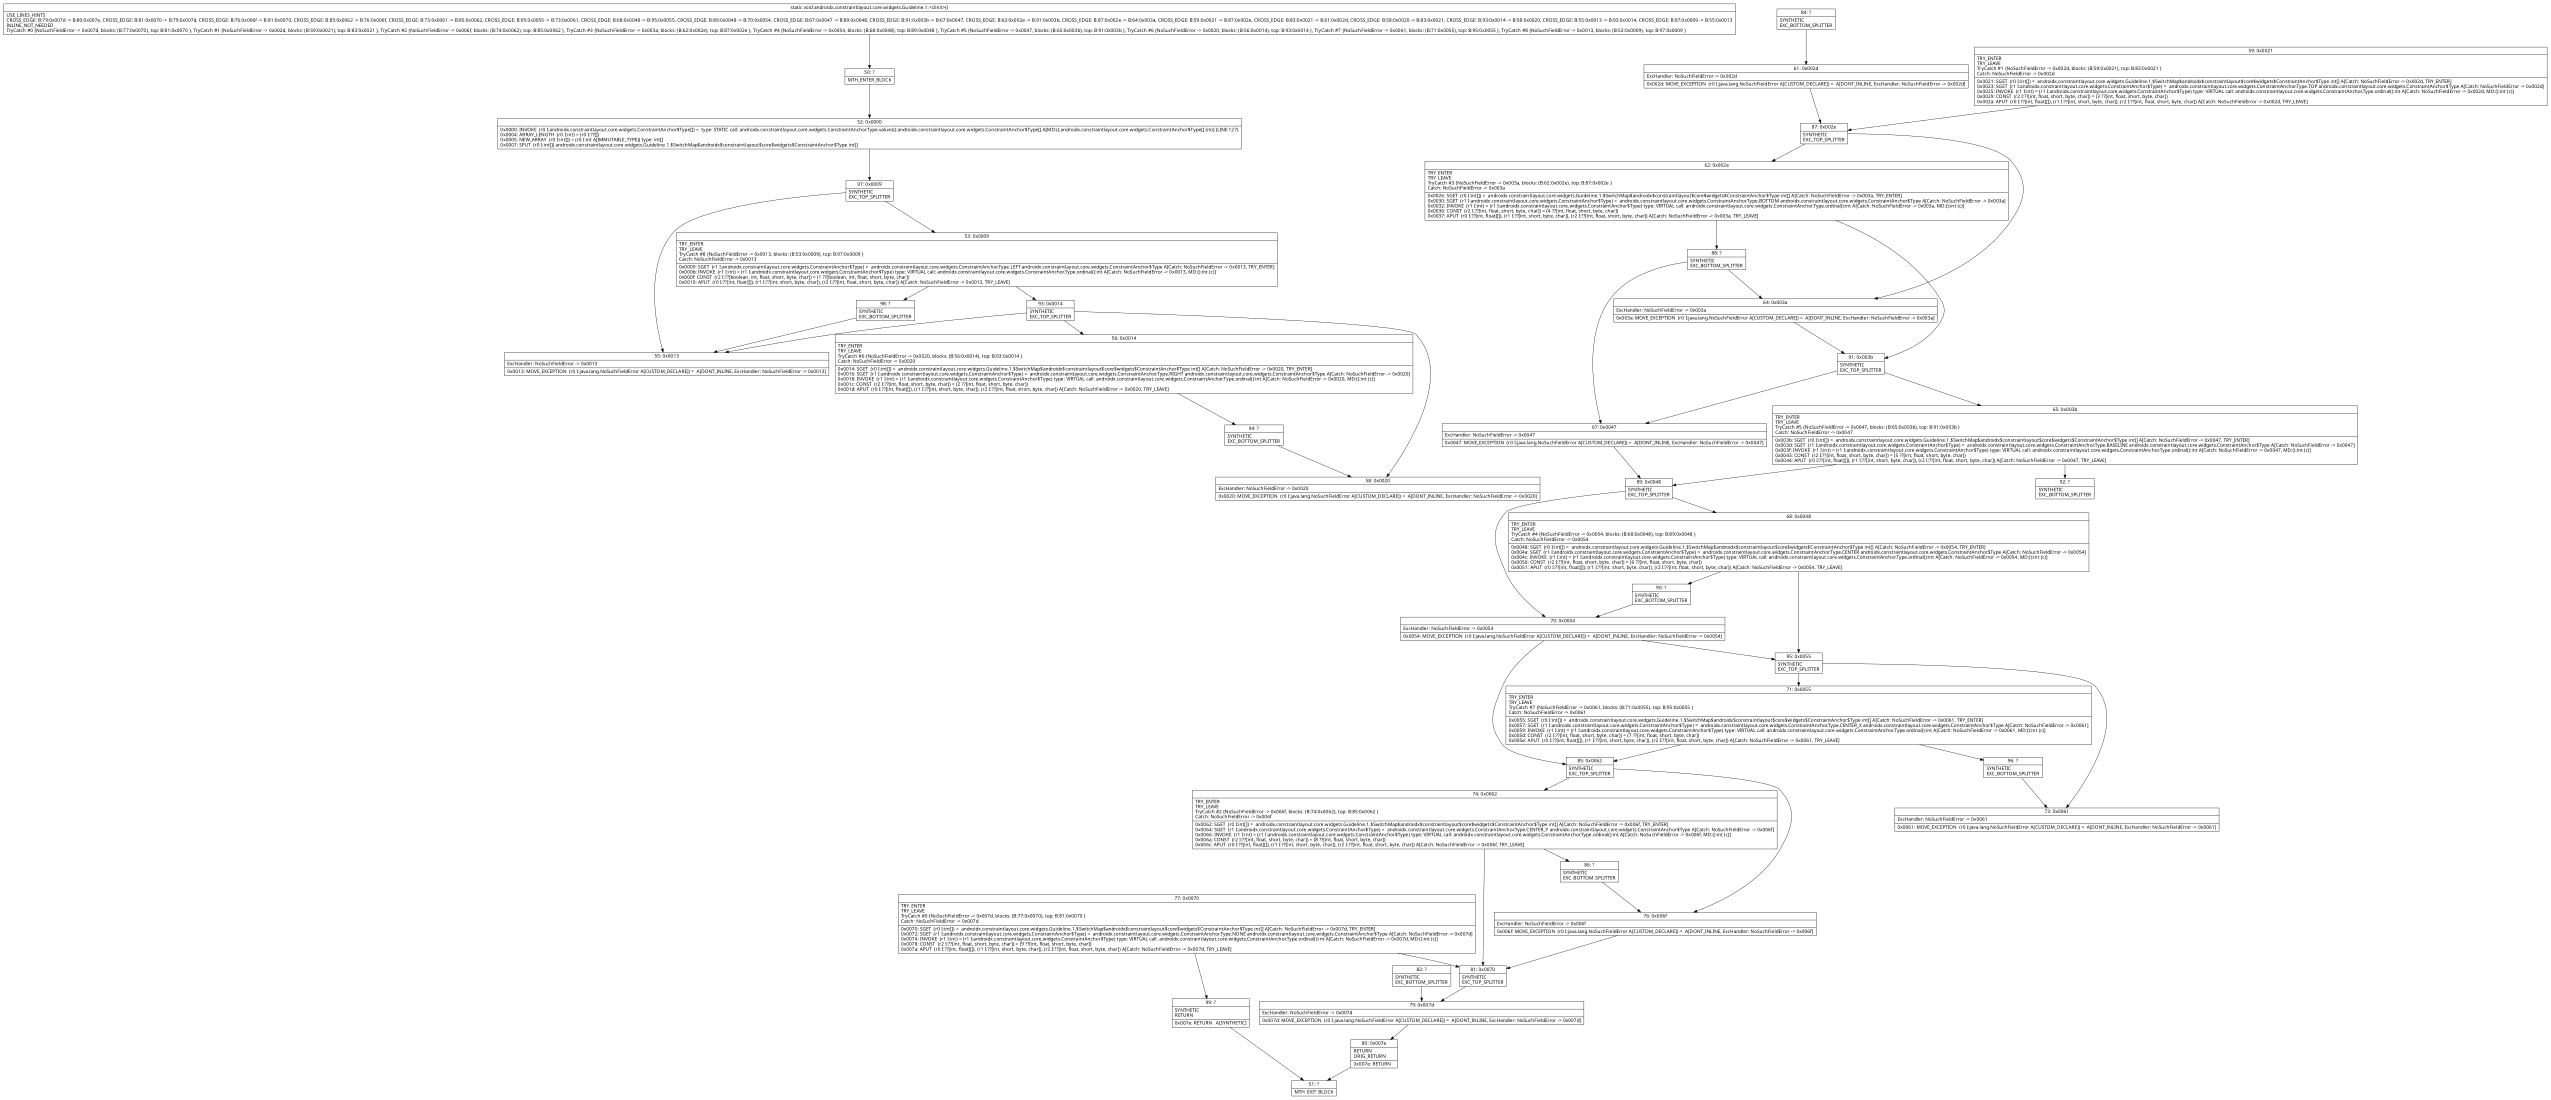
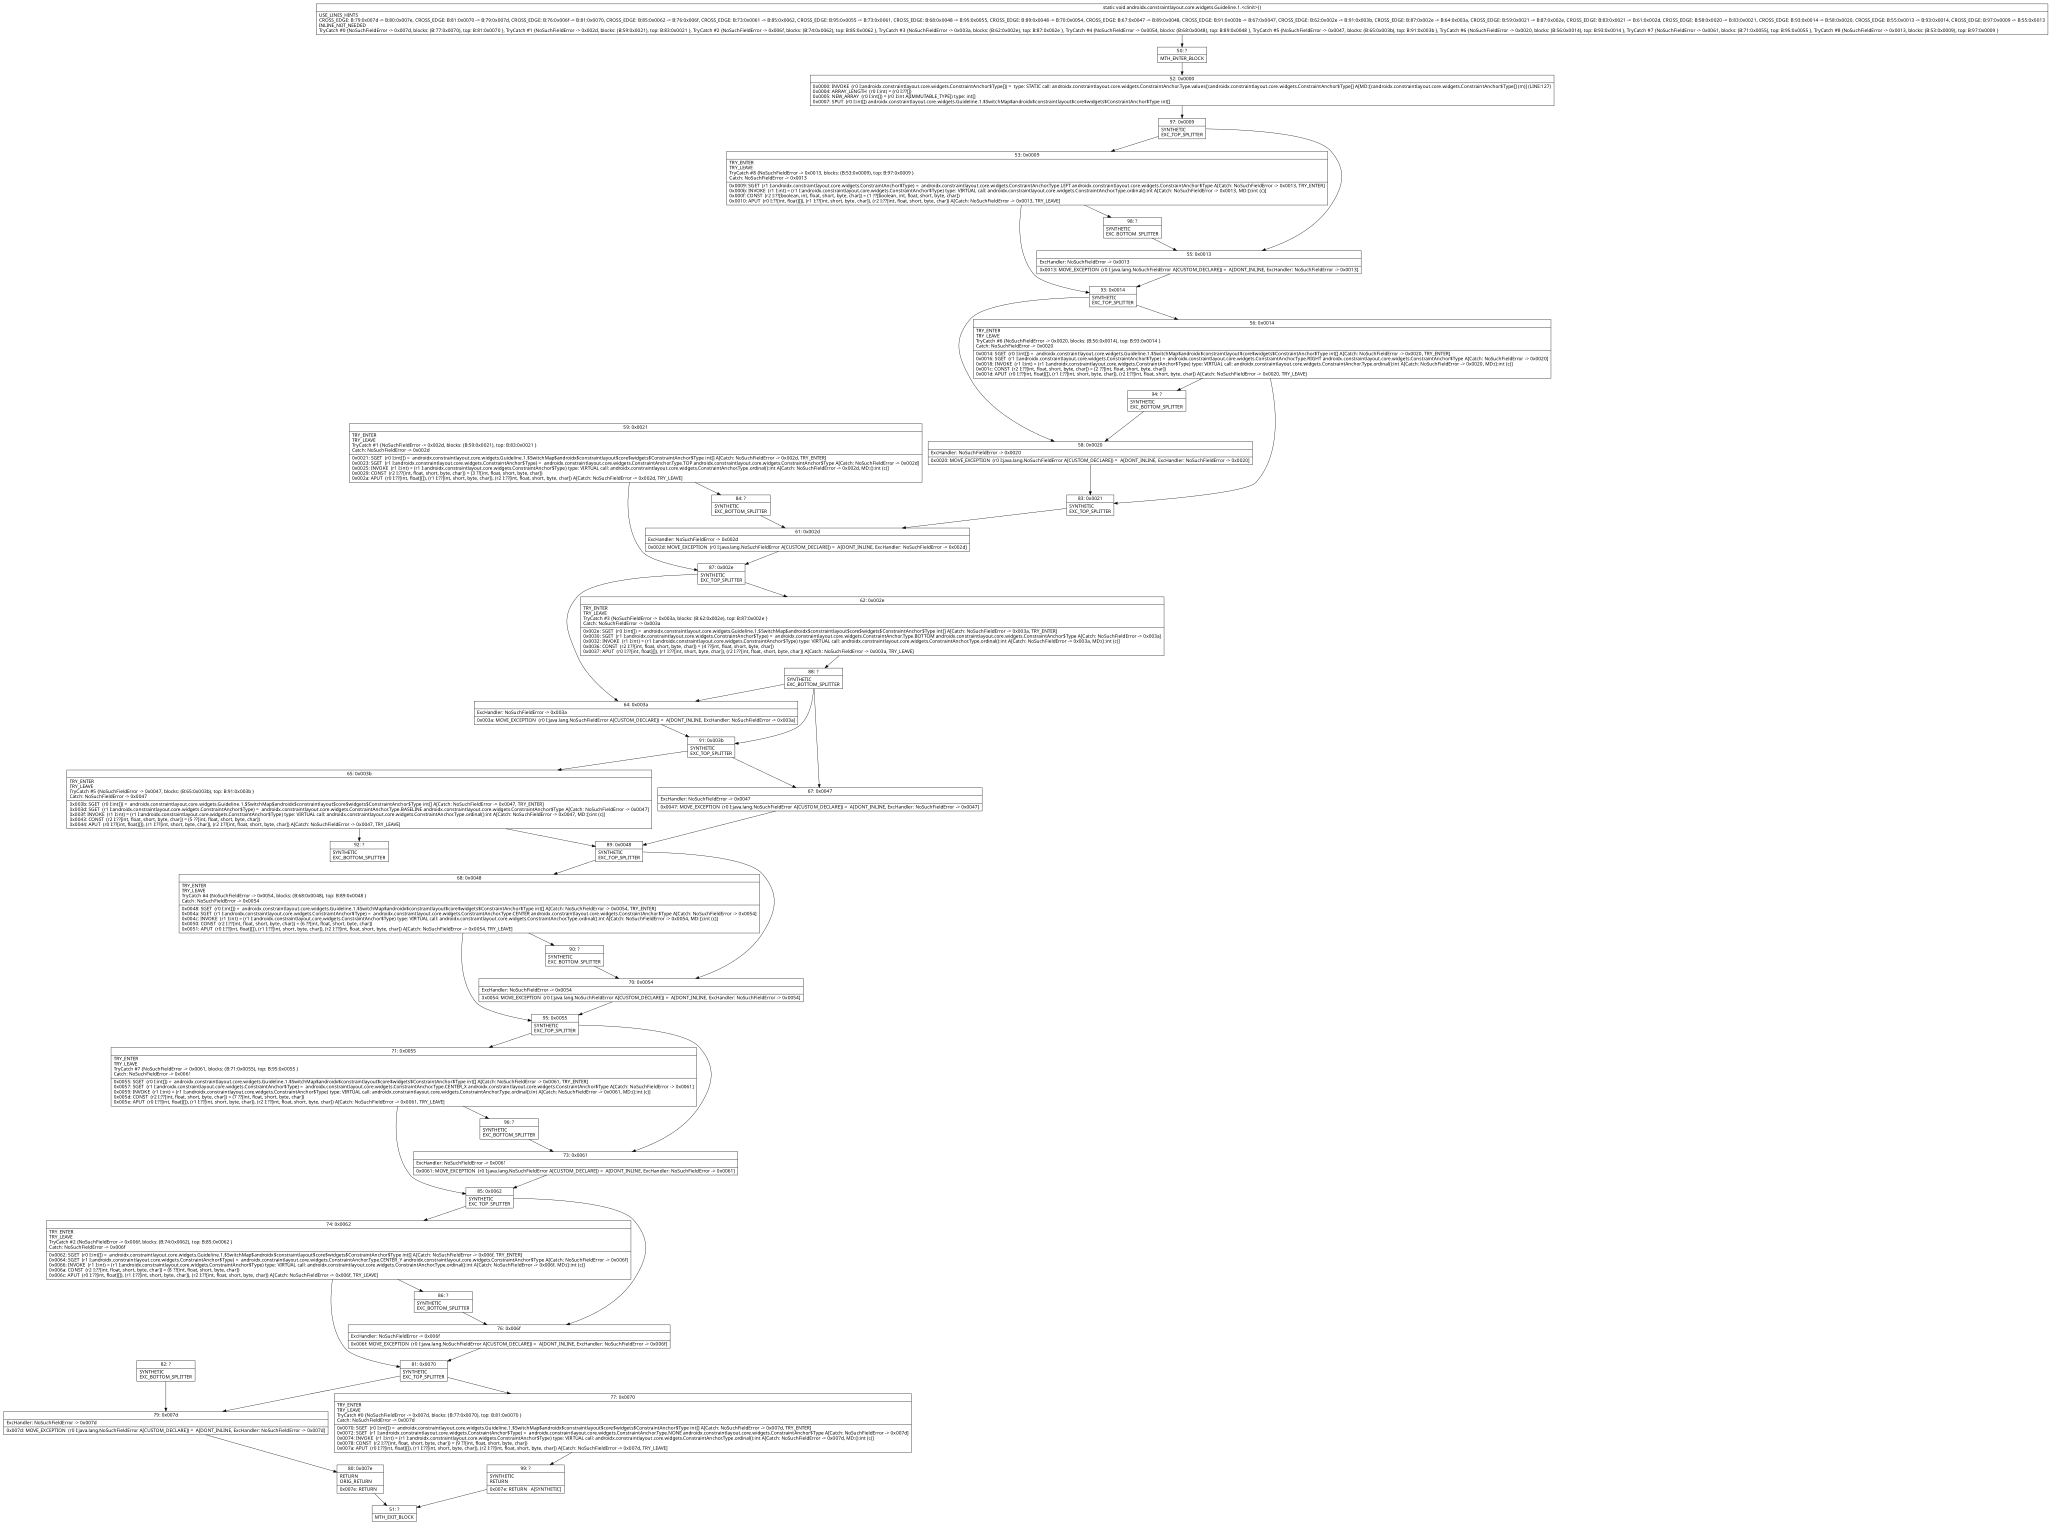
edge "62: 0x002e" -> "91: 0x003b": now "88: ?" -> "91: 0x003b"
edge "93: 0x0014" -> "55: 0x0013": reversed
edge "59: 0x0021" -> "84: ?": added
node "83: 0x0021": added
edge "70: 0x0054" -> "85: 0x0062": now "73: 0x0061" -> "85: 0x0062"
edge "77: 0x0070" -> "81: 0x0070": reversed
